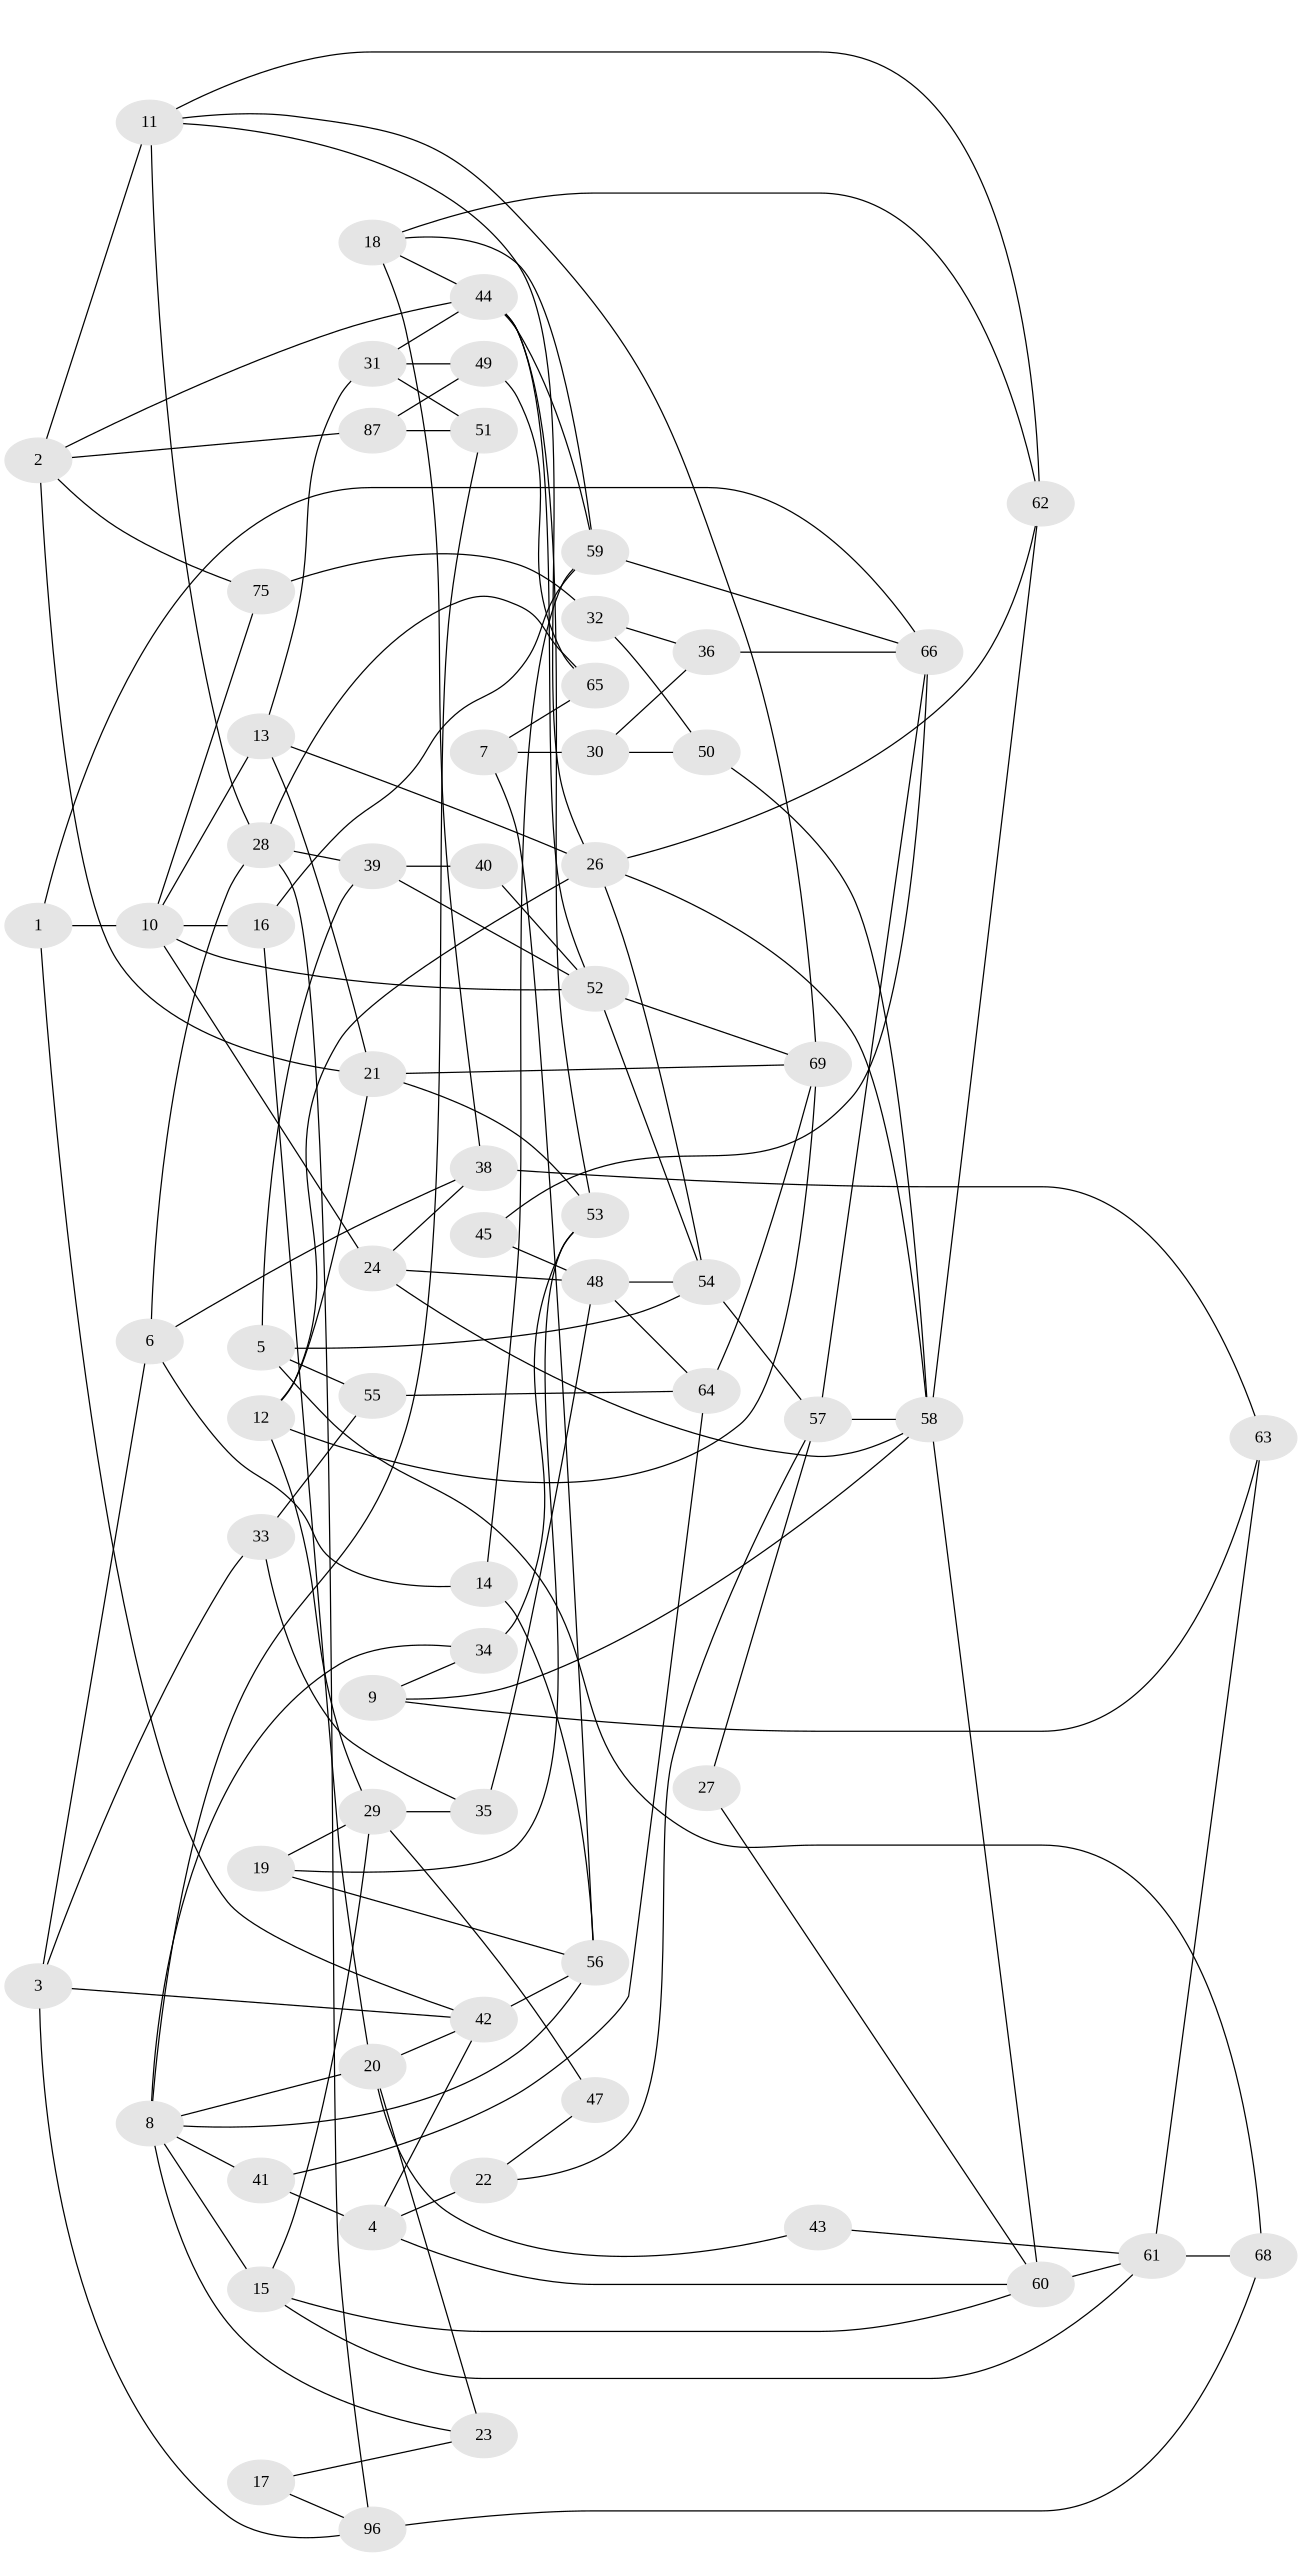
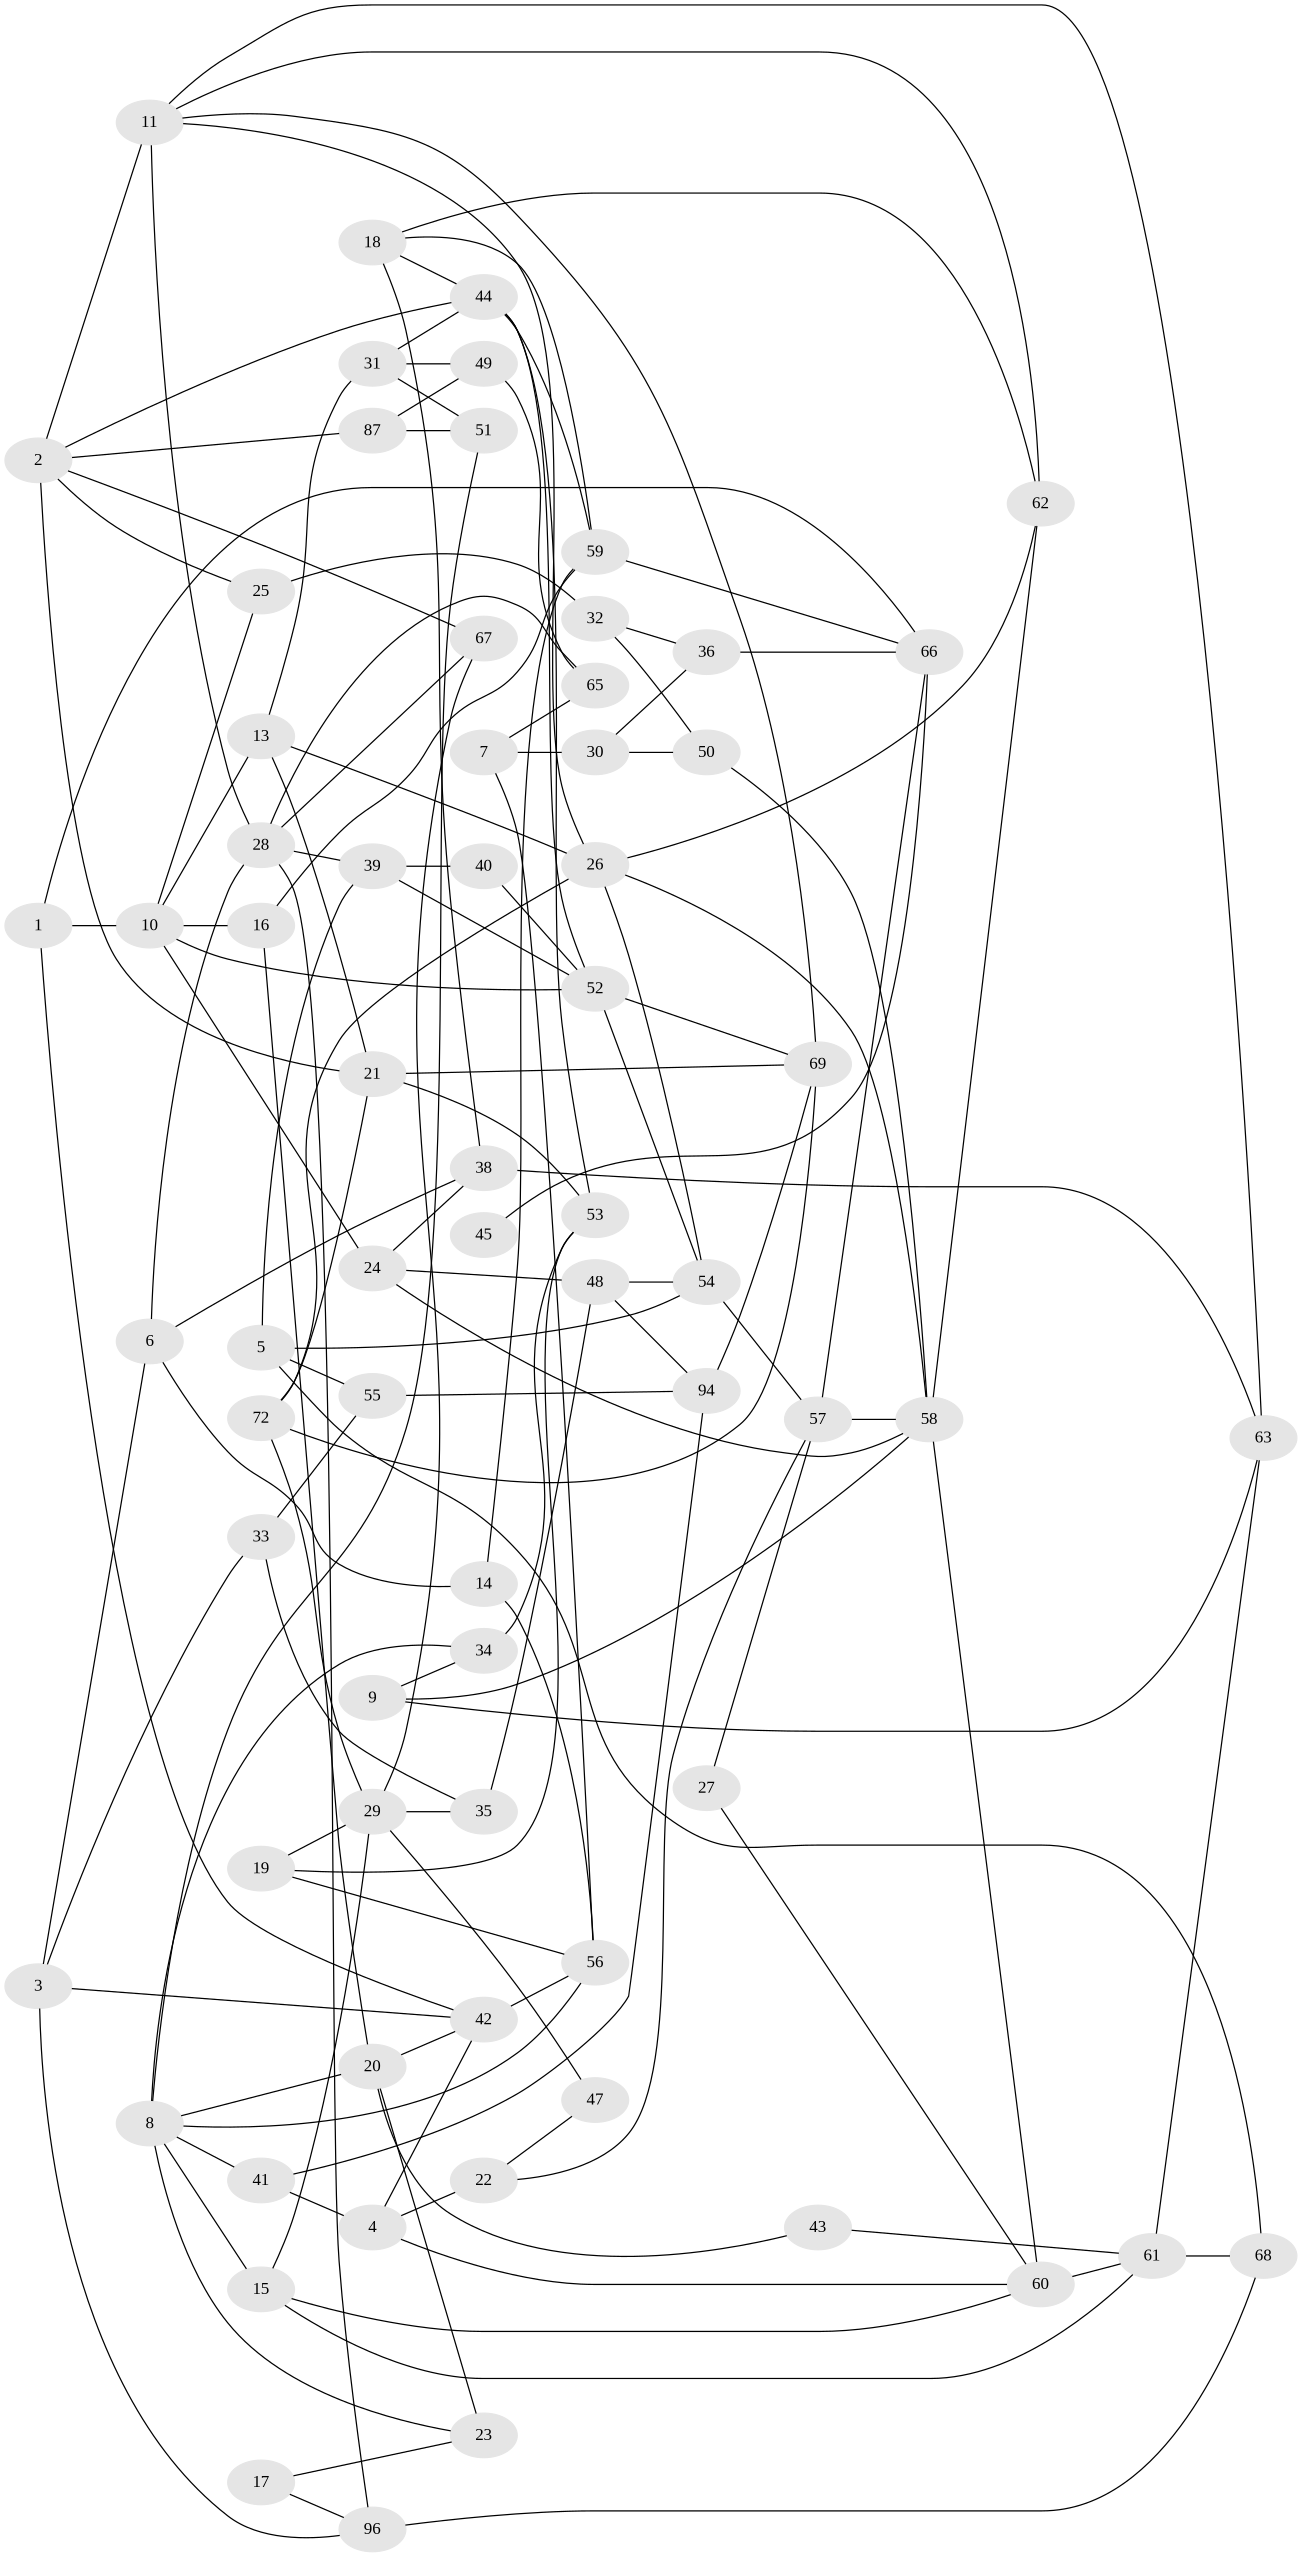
edge "11" -- "63": added
node "75": label "75" -> "25"
node "67": added
edge "45" -- "48": removed
node "64": label "64" -> "94"
node "12": label "12" -> "72"
